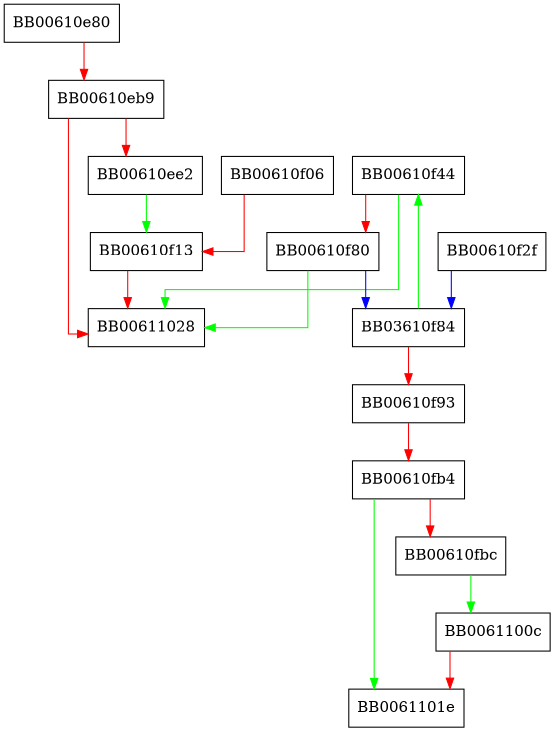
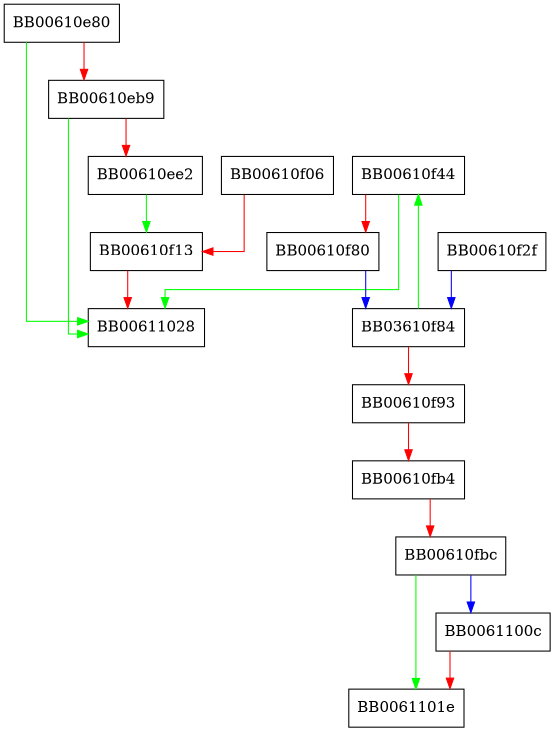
edge "BB00610eb9" -> "BB00611028": color red -> green
edge "BB00610f80" -> "BB00611028": now "BB00610e80" -> "BB00611028"
edge "BB00610fb4" -> "BB0061101e": now "BB00610fbc" -> "BB0061101e"
edge "BB00610fbc" -> "BB0061100c": color green -> blue
